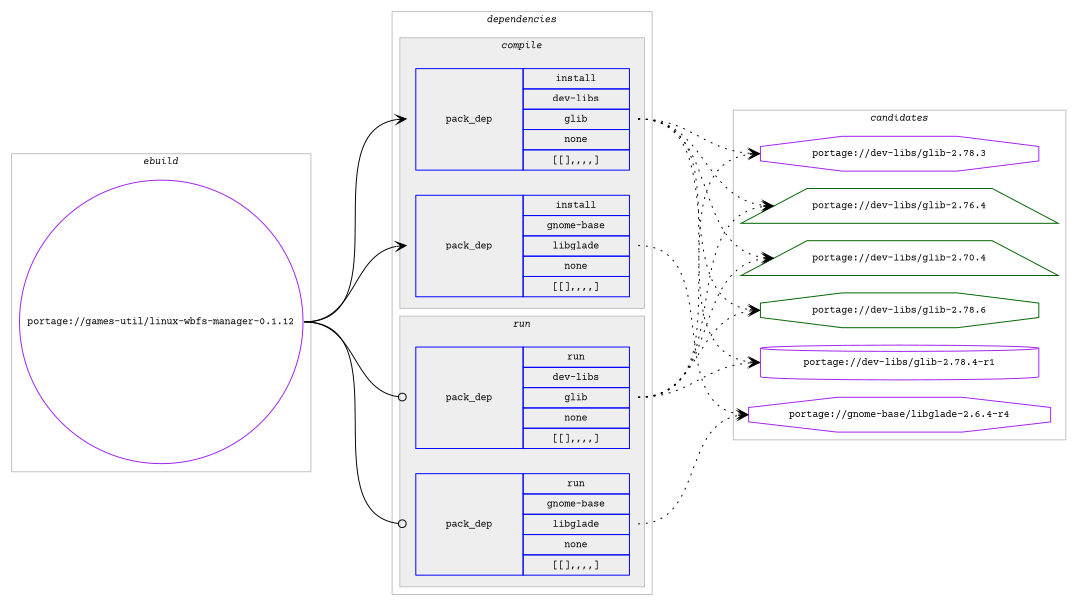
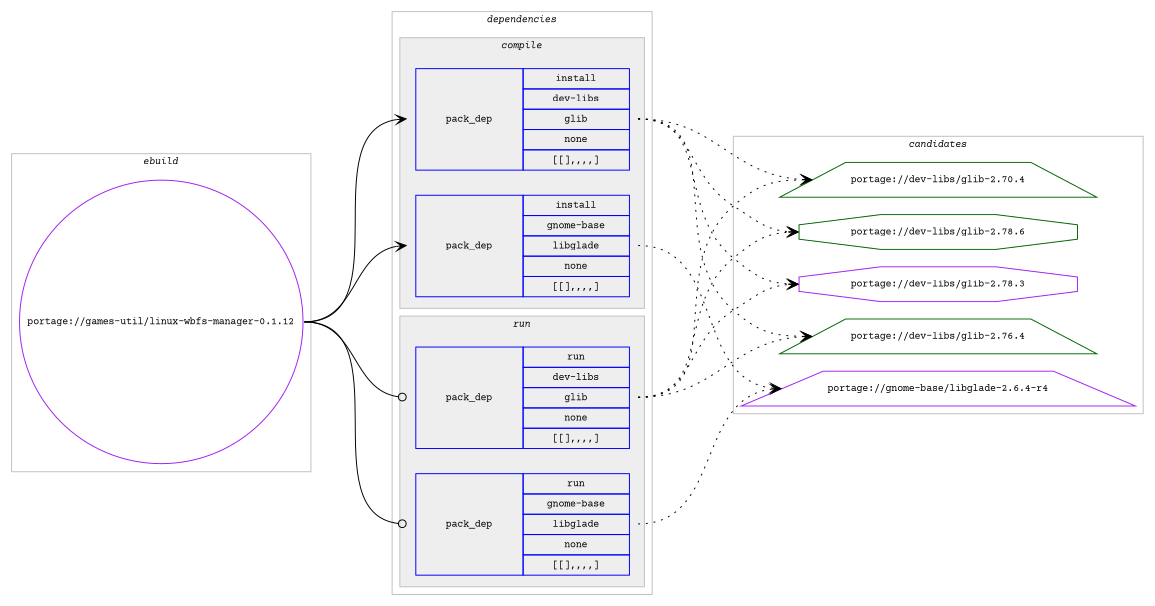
node "portage://dev-libs/glib-2.78.4-r1": removed
node "portage://gnome-base/libglade-2.6.4-r4": shape octagon -> trapezium
